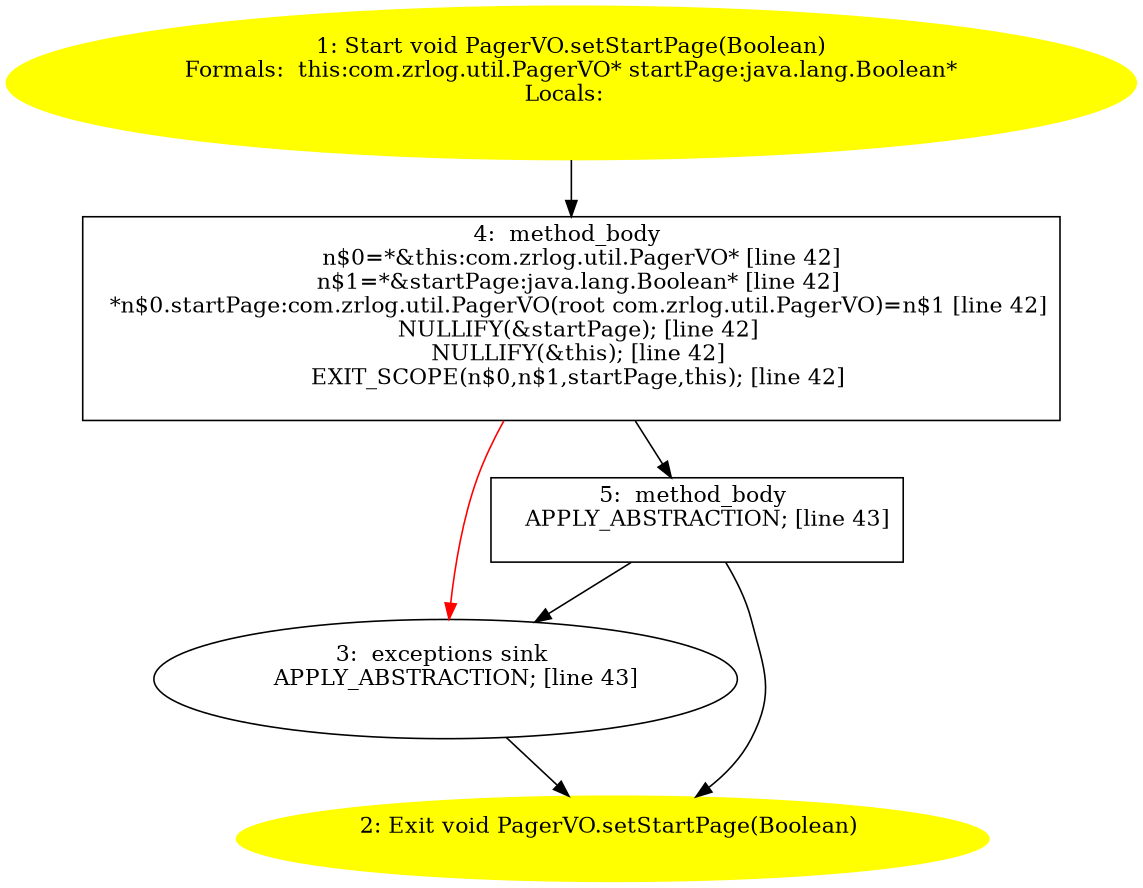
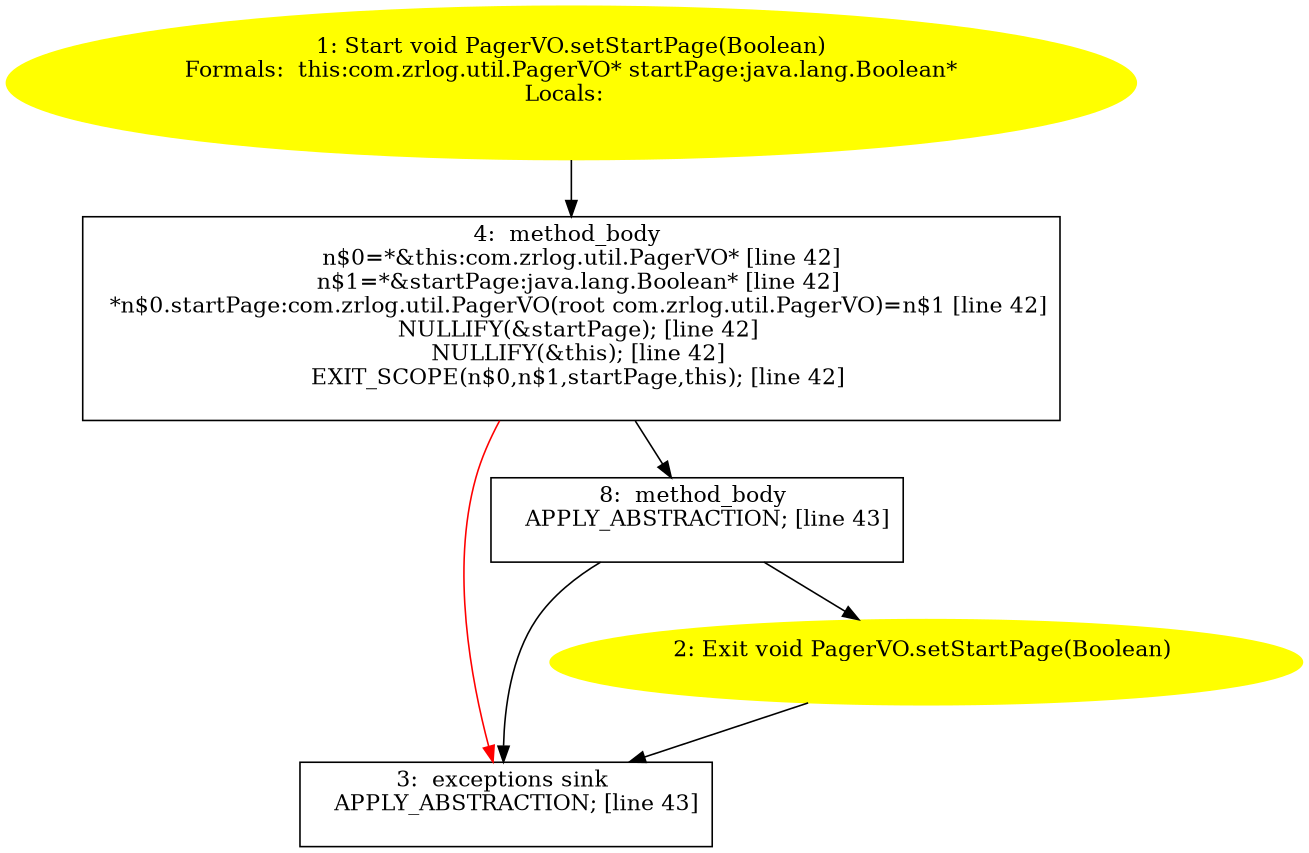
node "5:  method_body APPLY_ABSTRACTION; [line 43]": label "5:  method_body APPLY_ABSTRACTION; [line 43]" -> "8:  method_body APPLY_ABSTRACTION; [line 43]"
node "3:  exceptions sink APPLY_ABSTRACTION; [line 43]": shape ellipse -> box
edge "3:  exceptions sink APPLY_ABSTRACTION; [line 43]" -> "2: Exit void PagerVO.setStartPage(Boolean)": reversed
